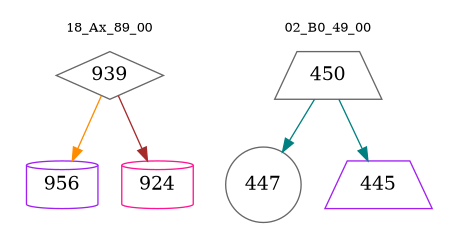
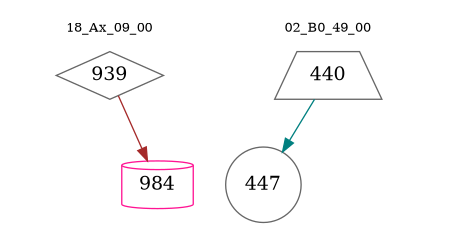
cluster "18_Ax_89_00": label "18_Ax_89_00" -> "18_Ax_09_00"
node "450": label "450" -> "440"
node "956": removed
node "924": label "924" -> "984"
node "445": removed
